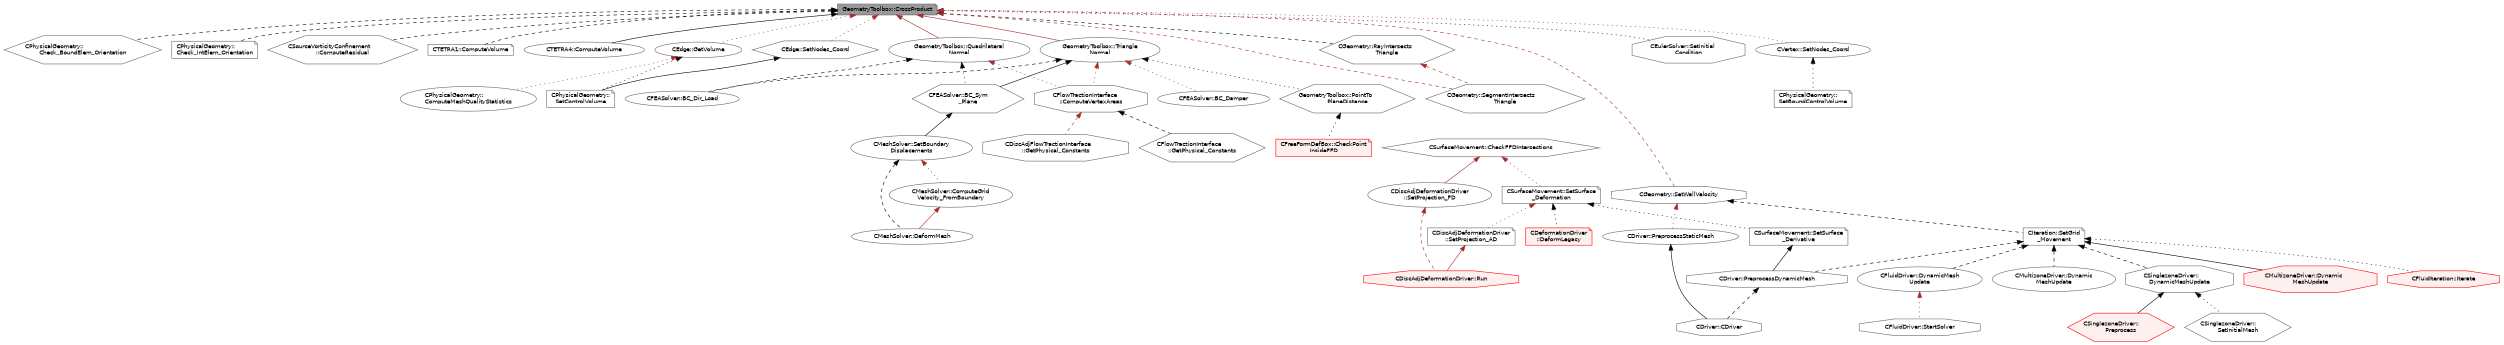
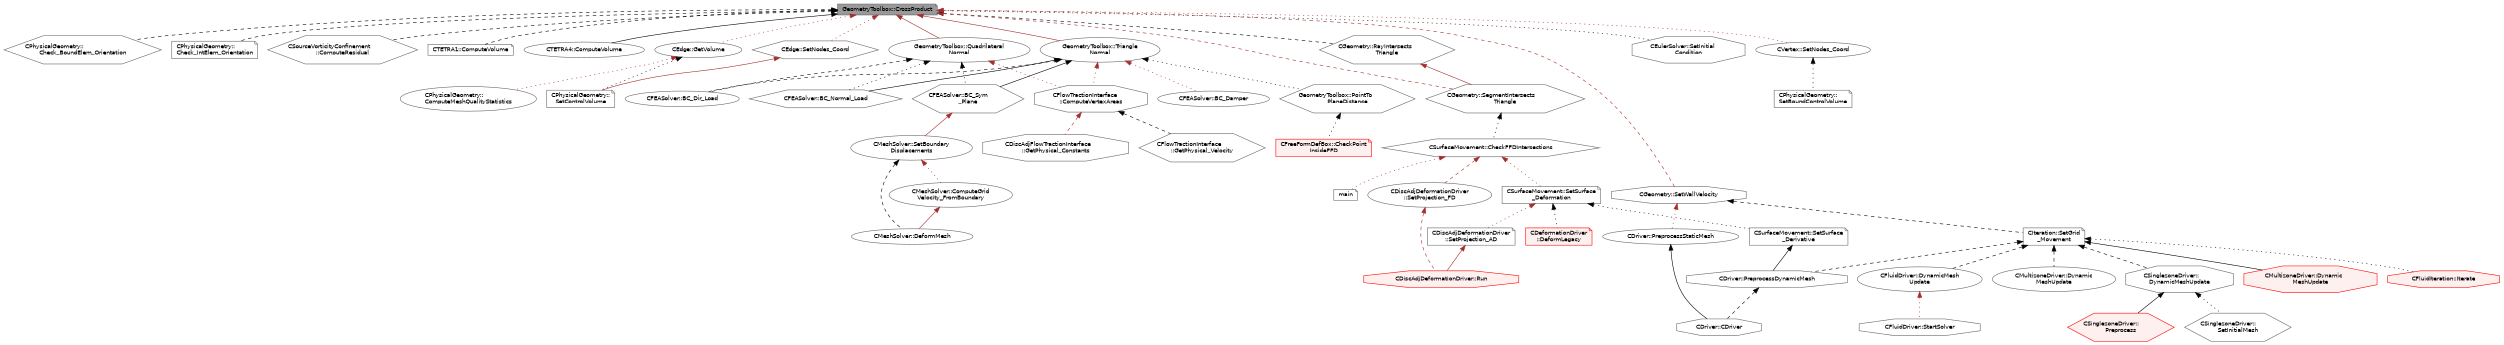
edge "CPhysicalGeometry:: SetControlVolume" -> "CEdge::SetNodes_Coord": color black -> brown
edge "CGeometry::SegmentIntersects Triangle" -> "CGeometry::RayIntersects Triangle": style dashed -> solid
node "CFEASolver::BC_Normal_Load": added
edge "CMeshSolver::SetBoundary Displacements" -> "CFEASolver::BC_Sym _Plane": color black -> brown
edge "CSurfaceMovement::CheckFFDIntersections" -> "CGeometry::SegmentIntersects Triangle": added
node "CFlowTractionInterface ::GetPhysical_Constants": label "CFlowTractionInterface ::GetPhysical_Constants" -> "CFlowTractionInterface ::GetPhysical_Velocity"
edge "CDiscAdjDeformationDriver ::SetProjection_FD" -> "CSurfaceMovement::CheckFFDIntersections": style solid -> dashed
node "main": added
